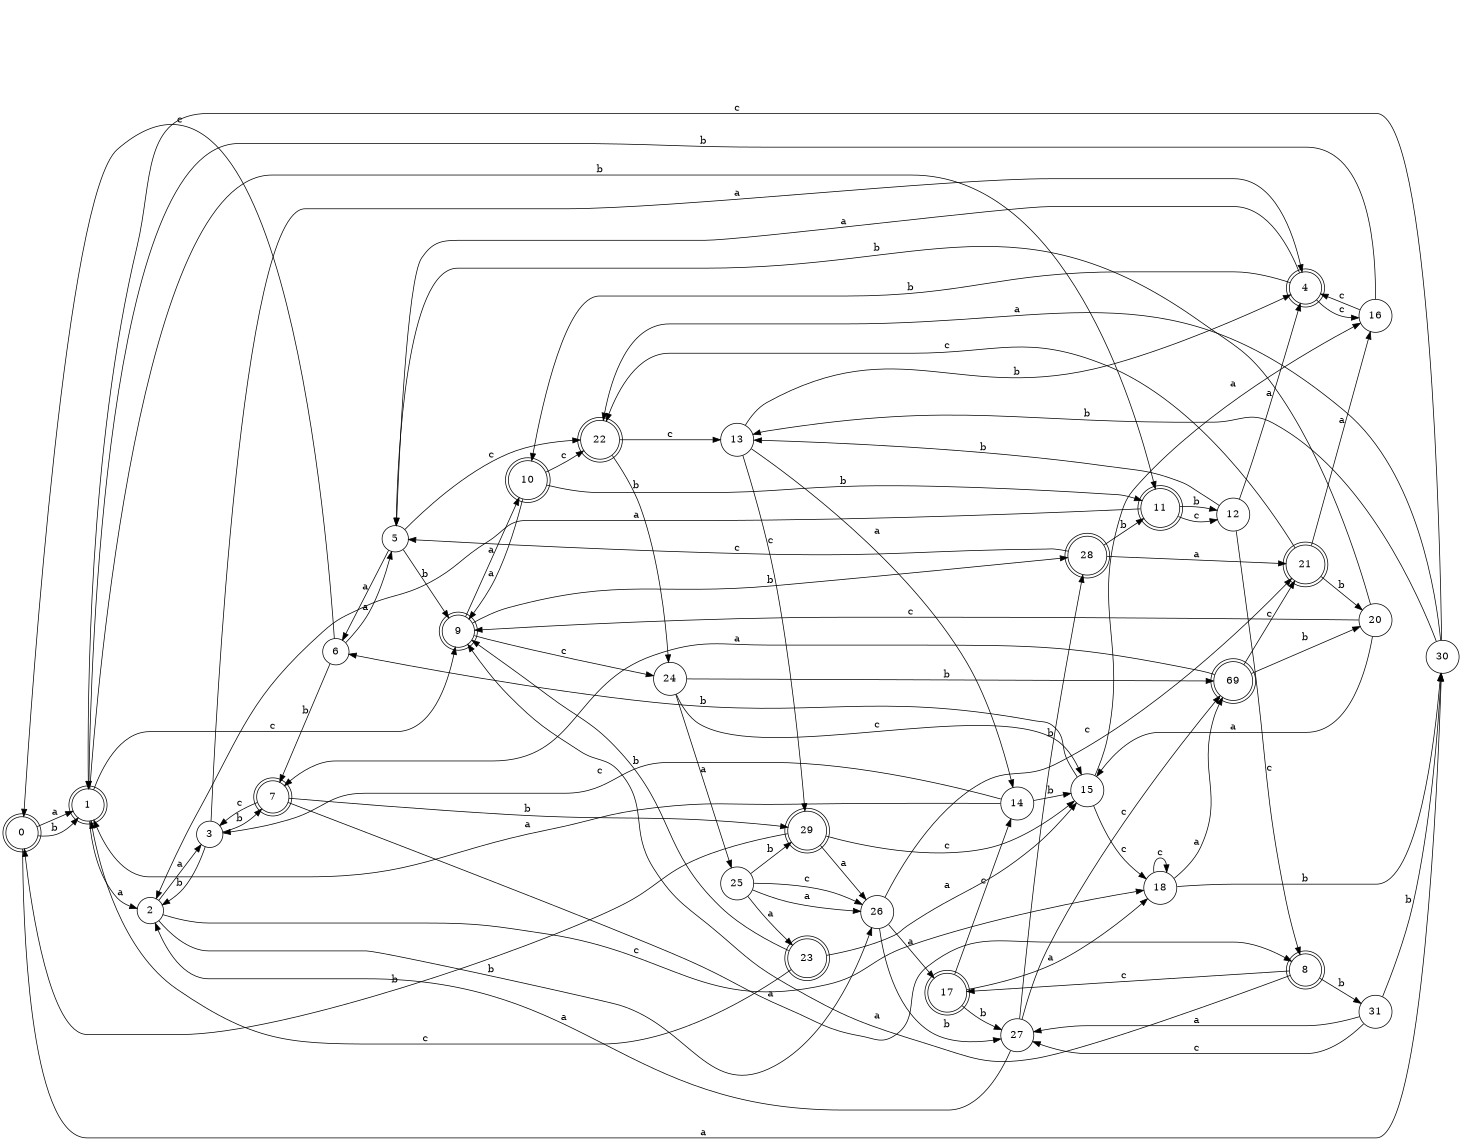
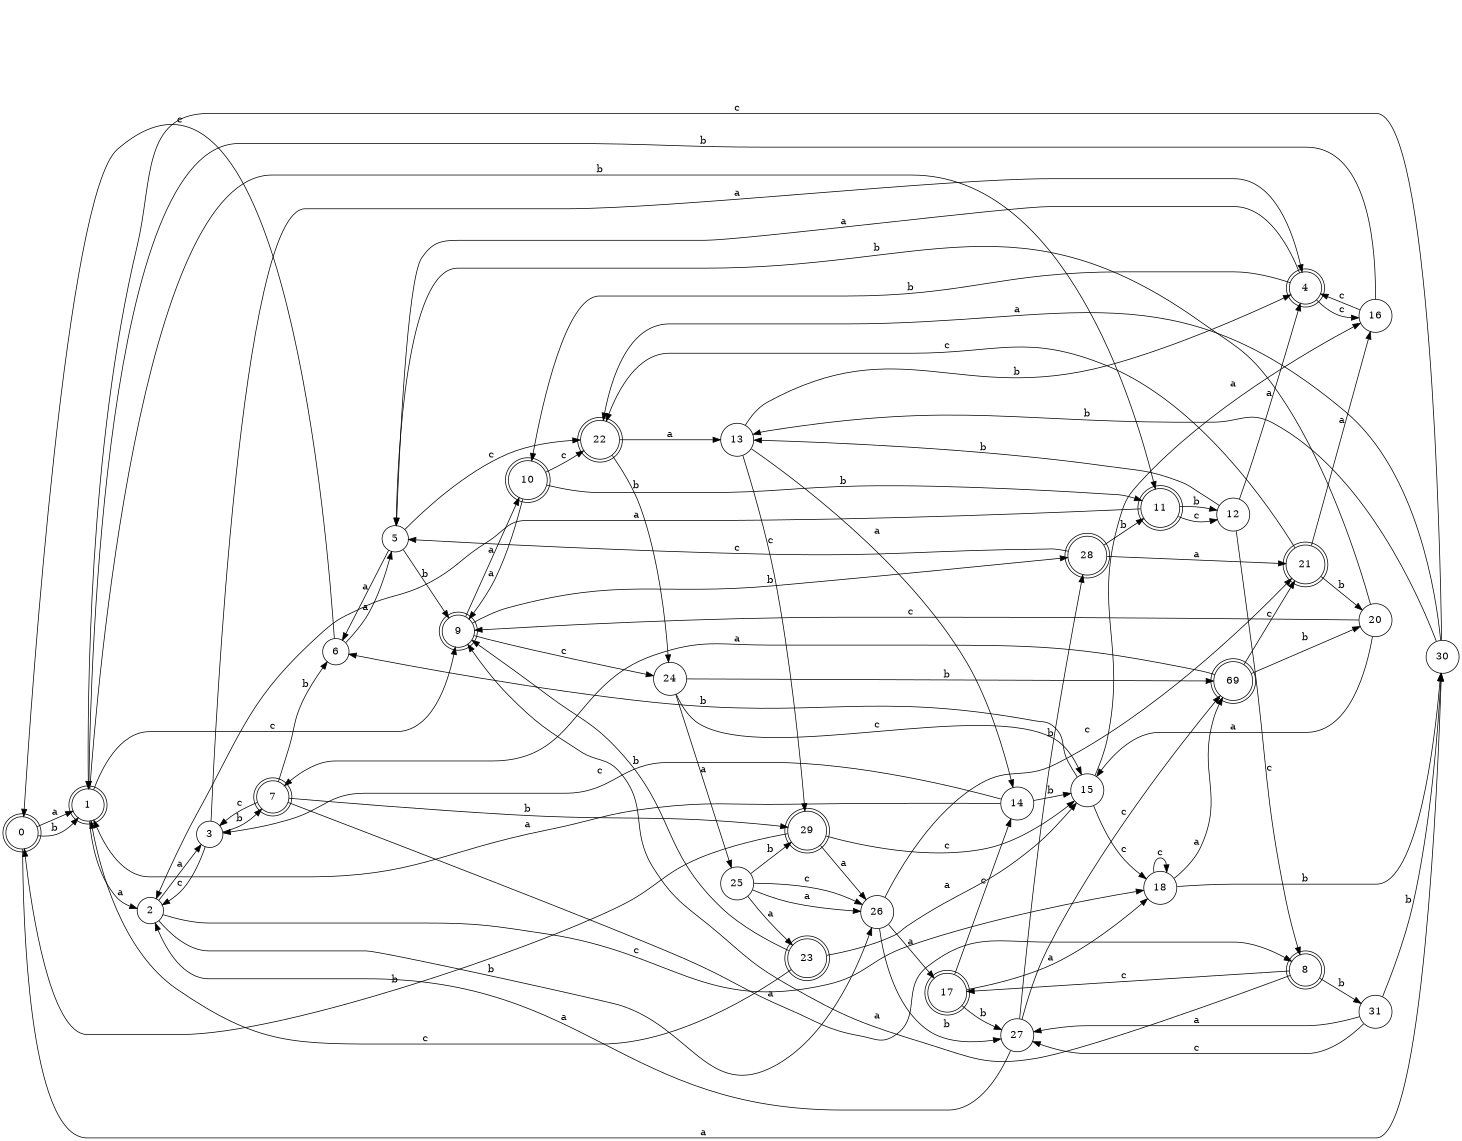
edge "22" -> "13": label "c" -> "a"
edge "6" -> "7": reversed
edge "3" -> "2": label "b" -> "c"
